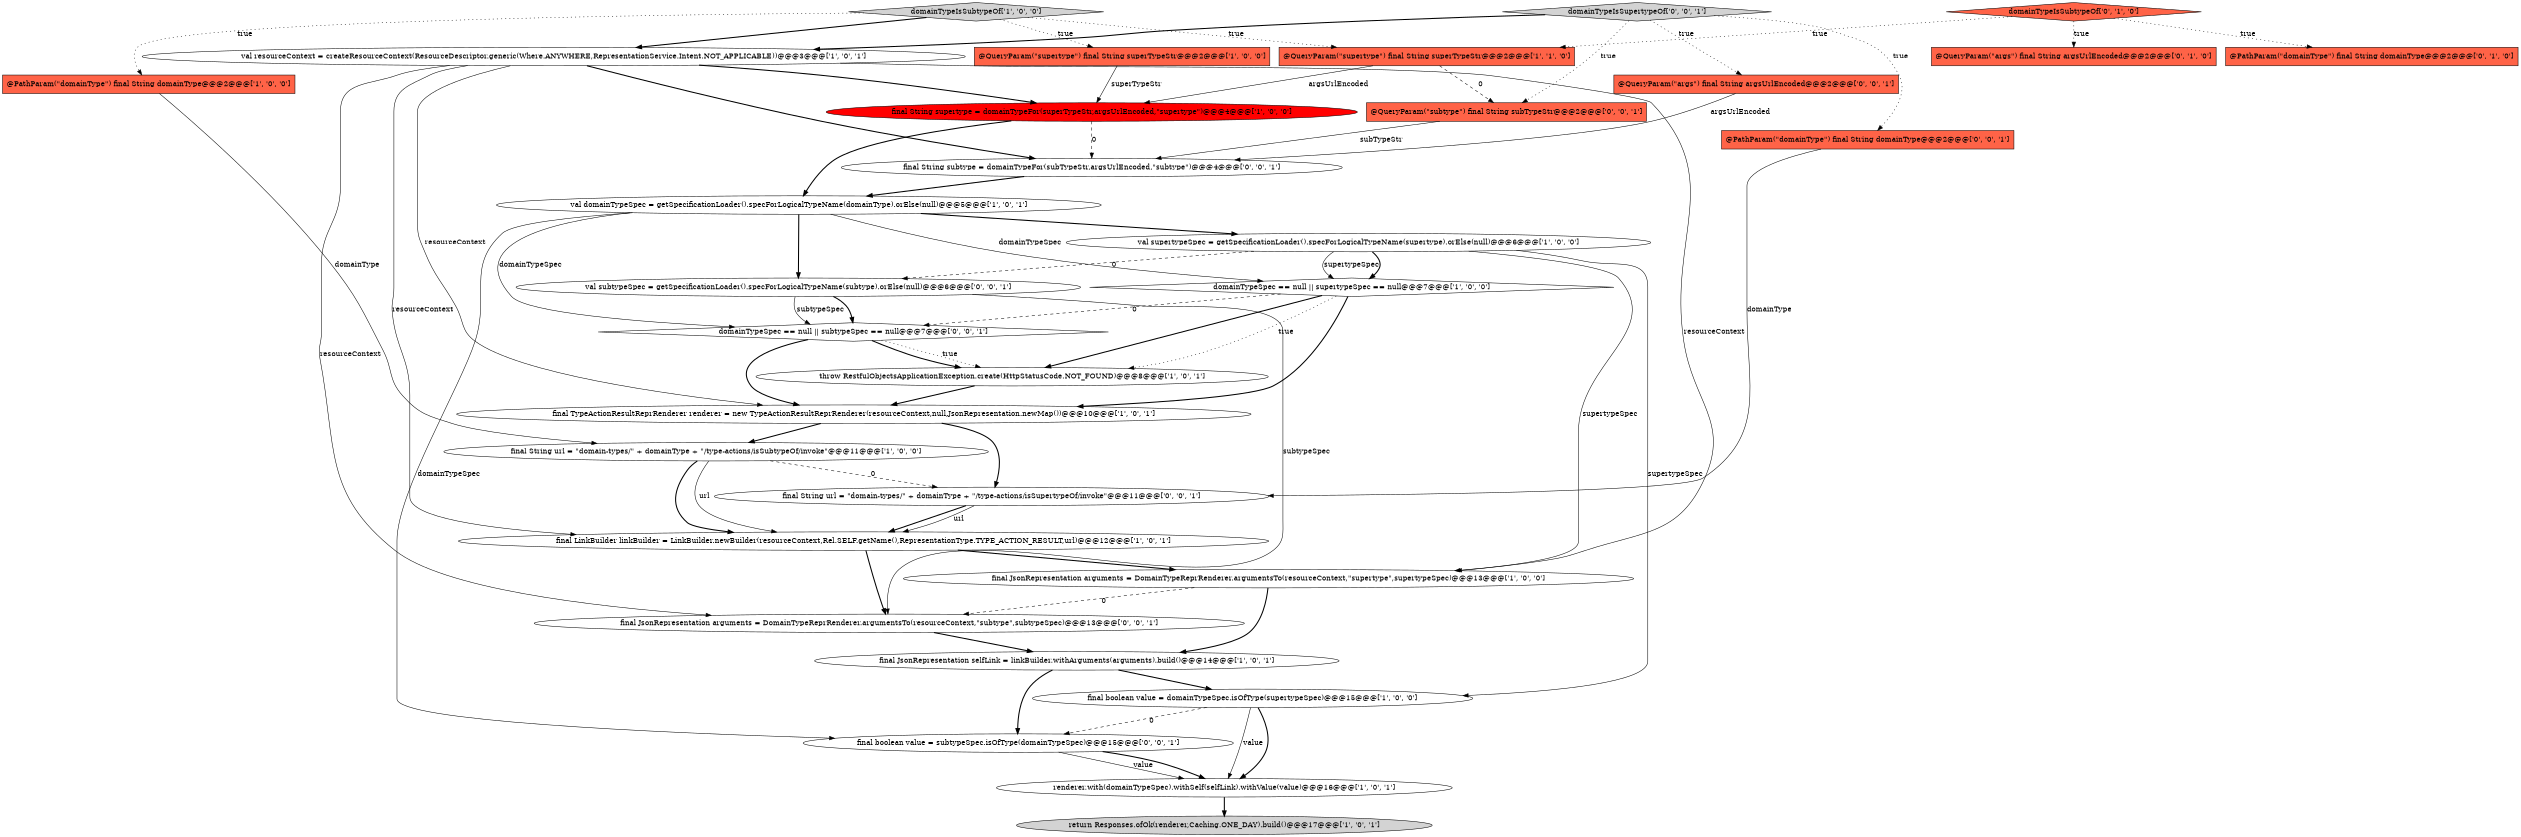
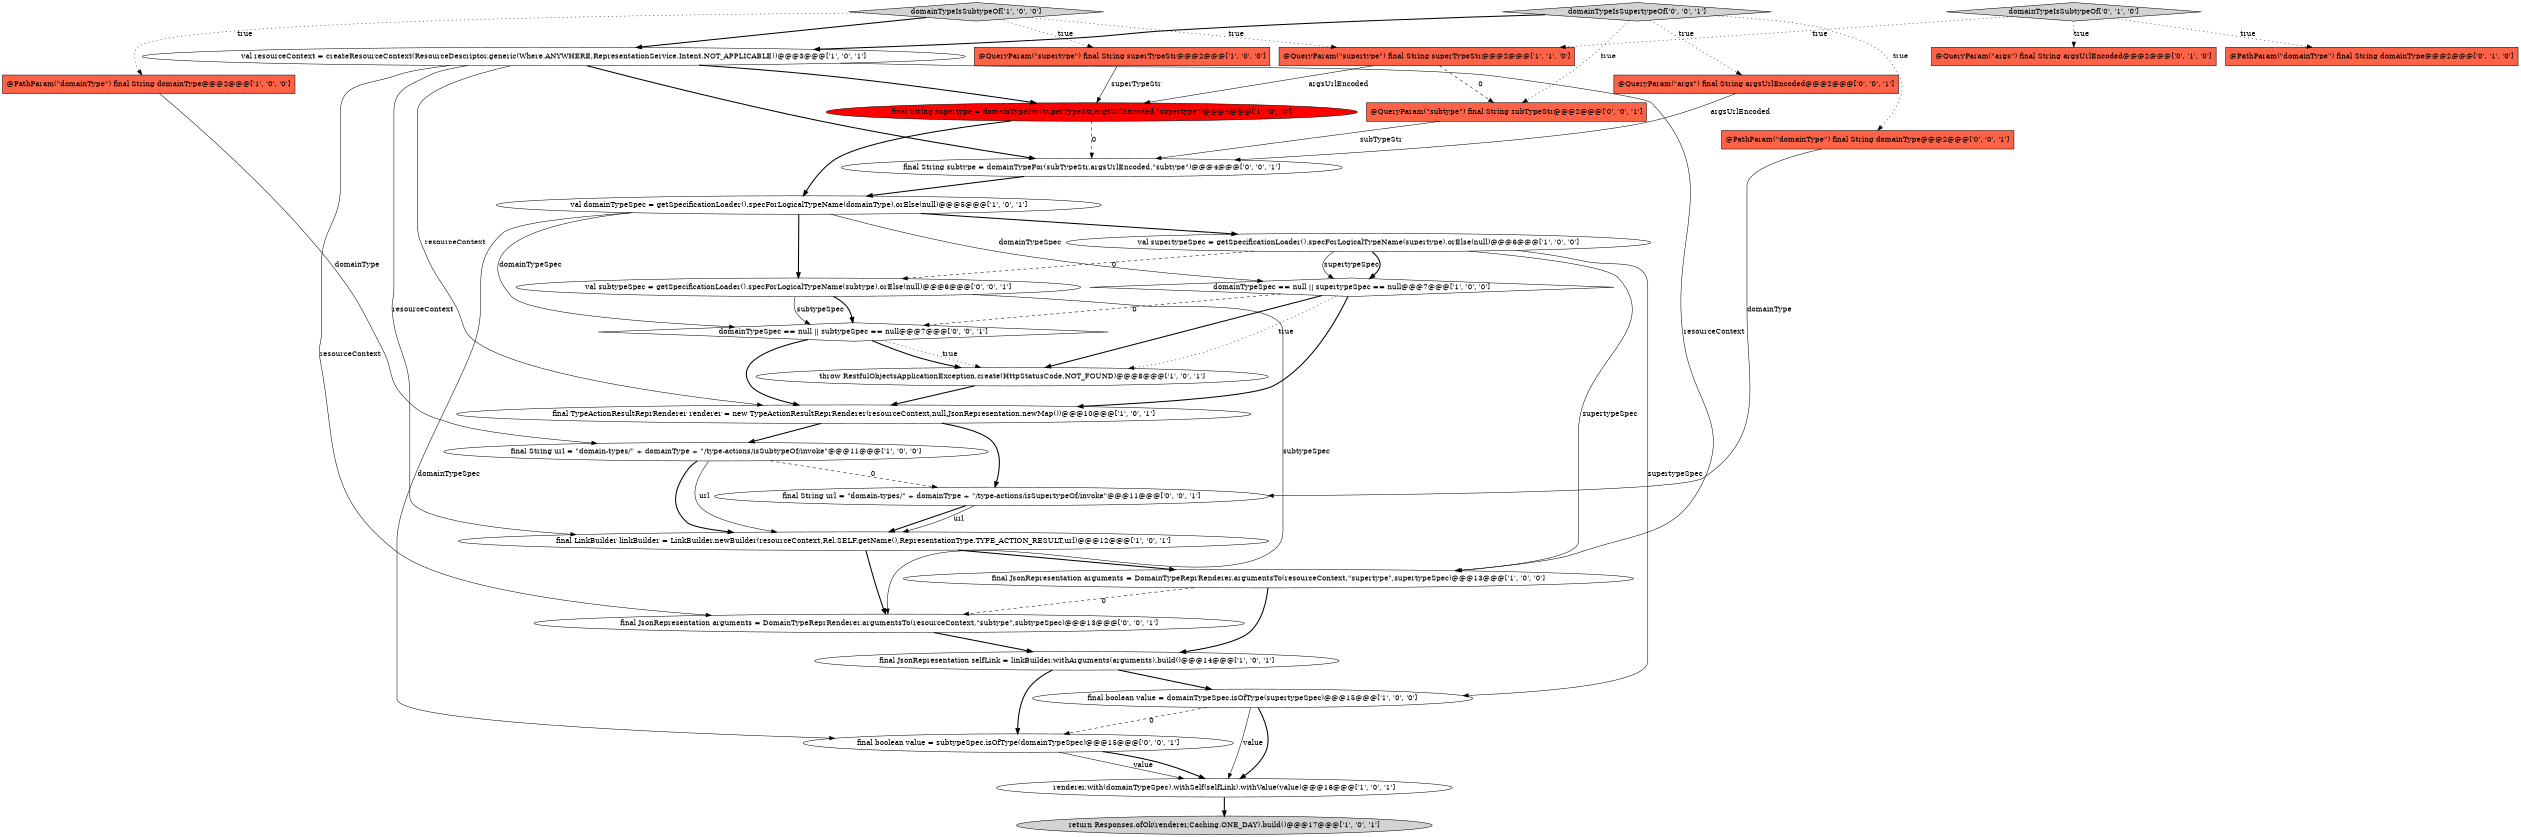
node "domainTypeIsSubtypeOf['0', '1', '0']": fillcolor tomato -> lightgray
